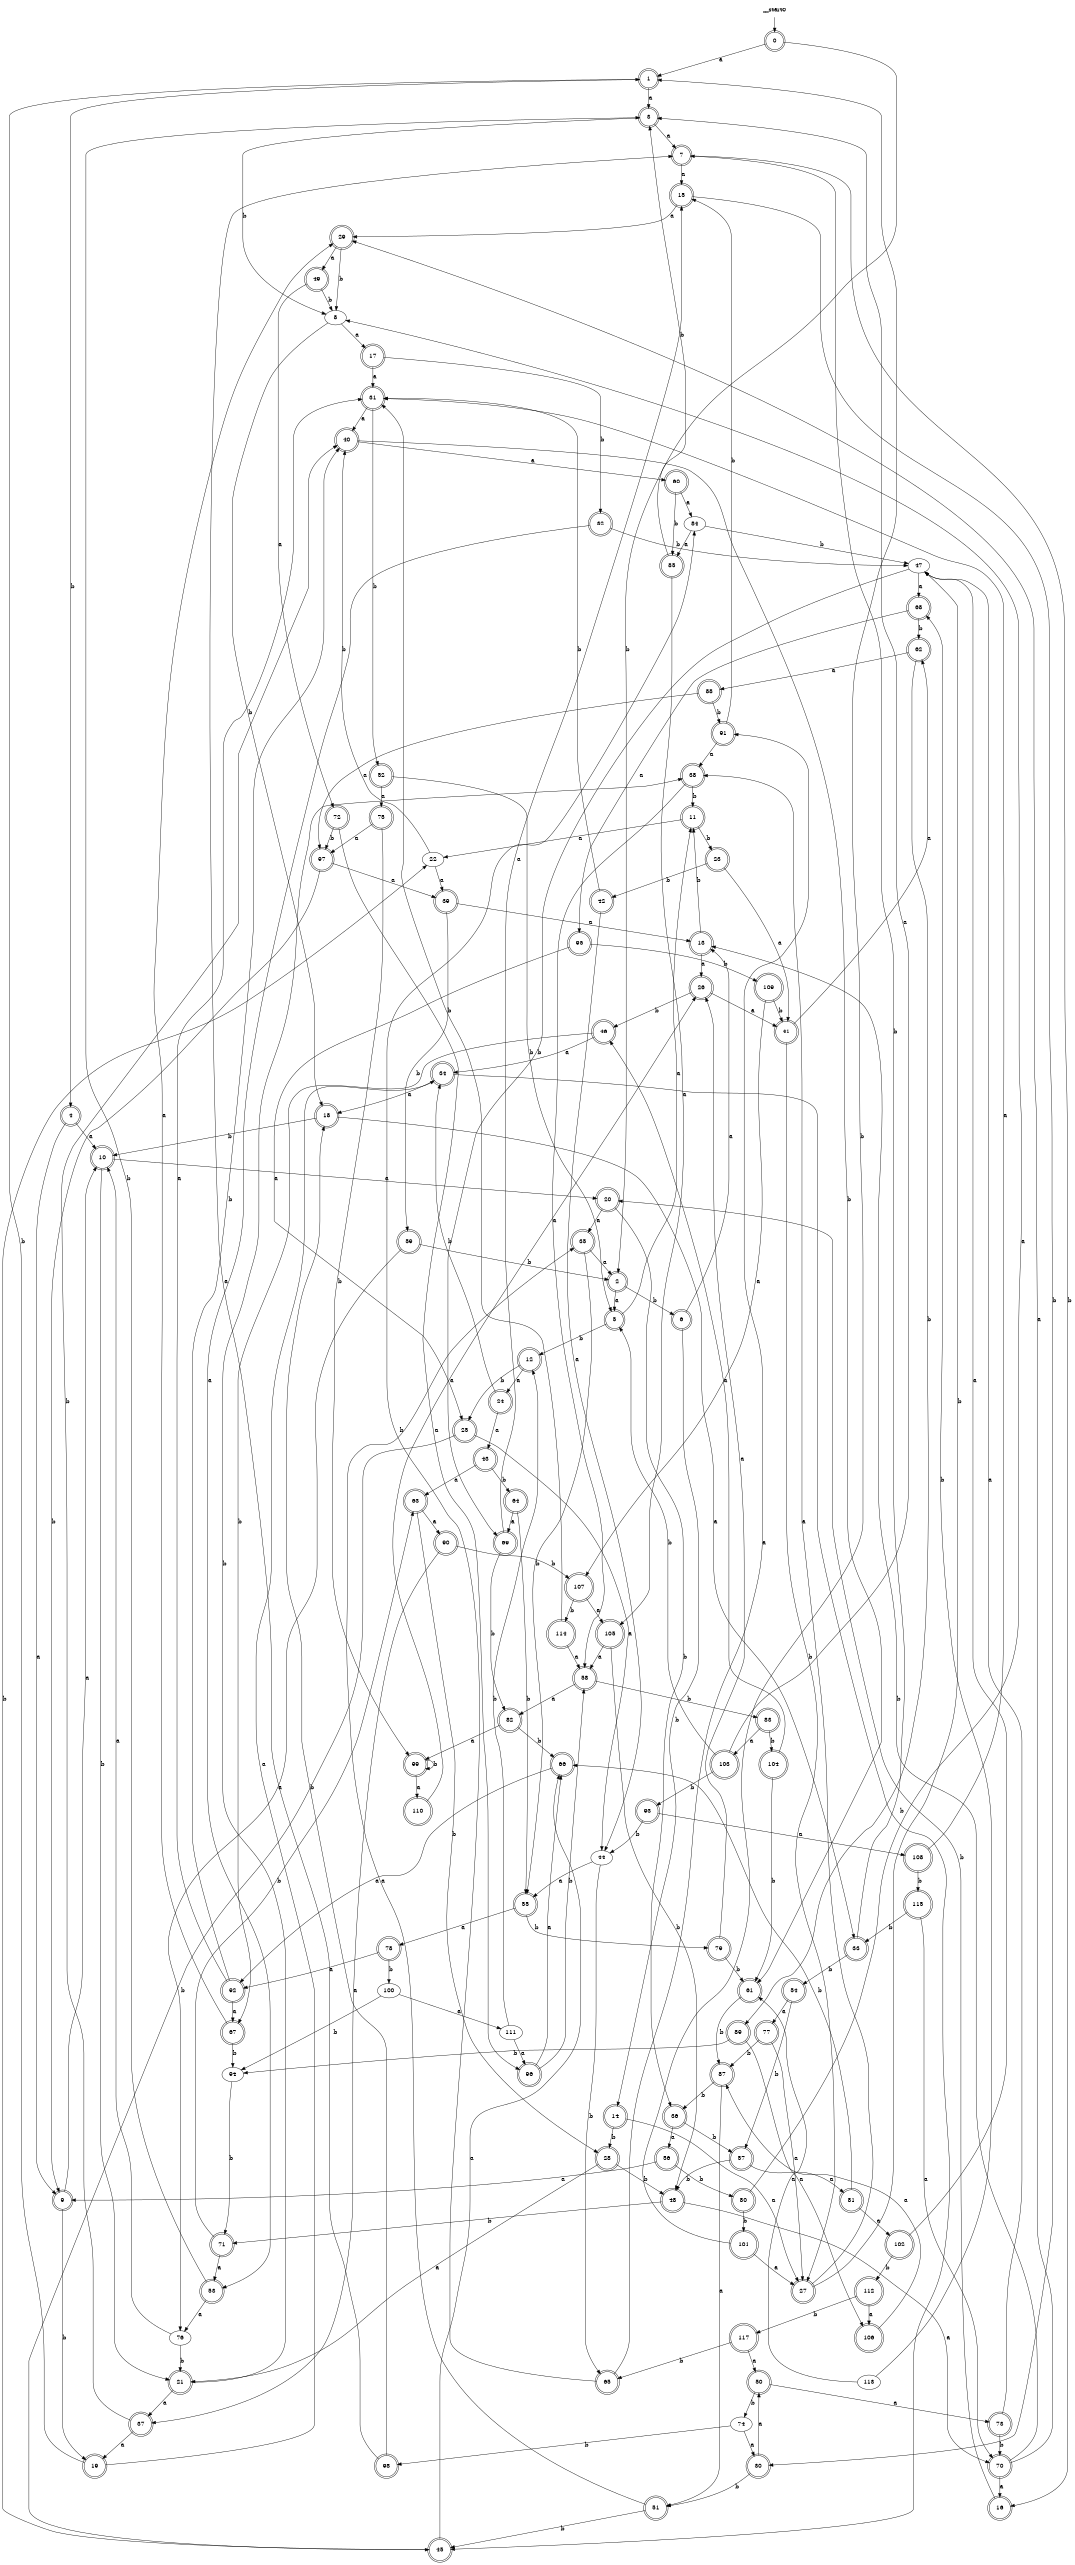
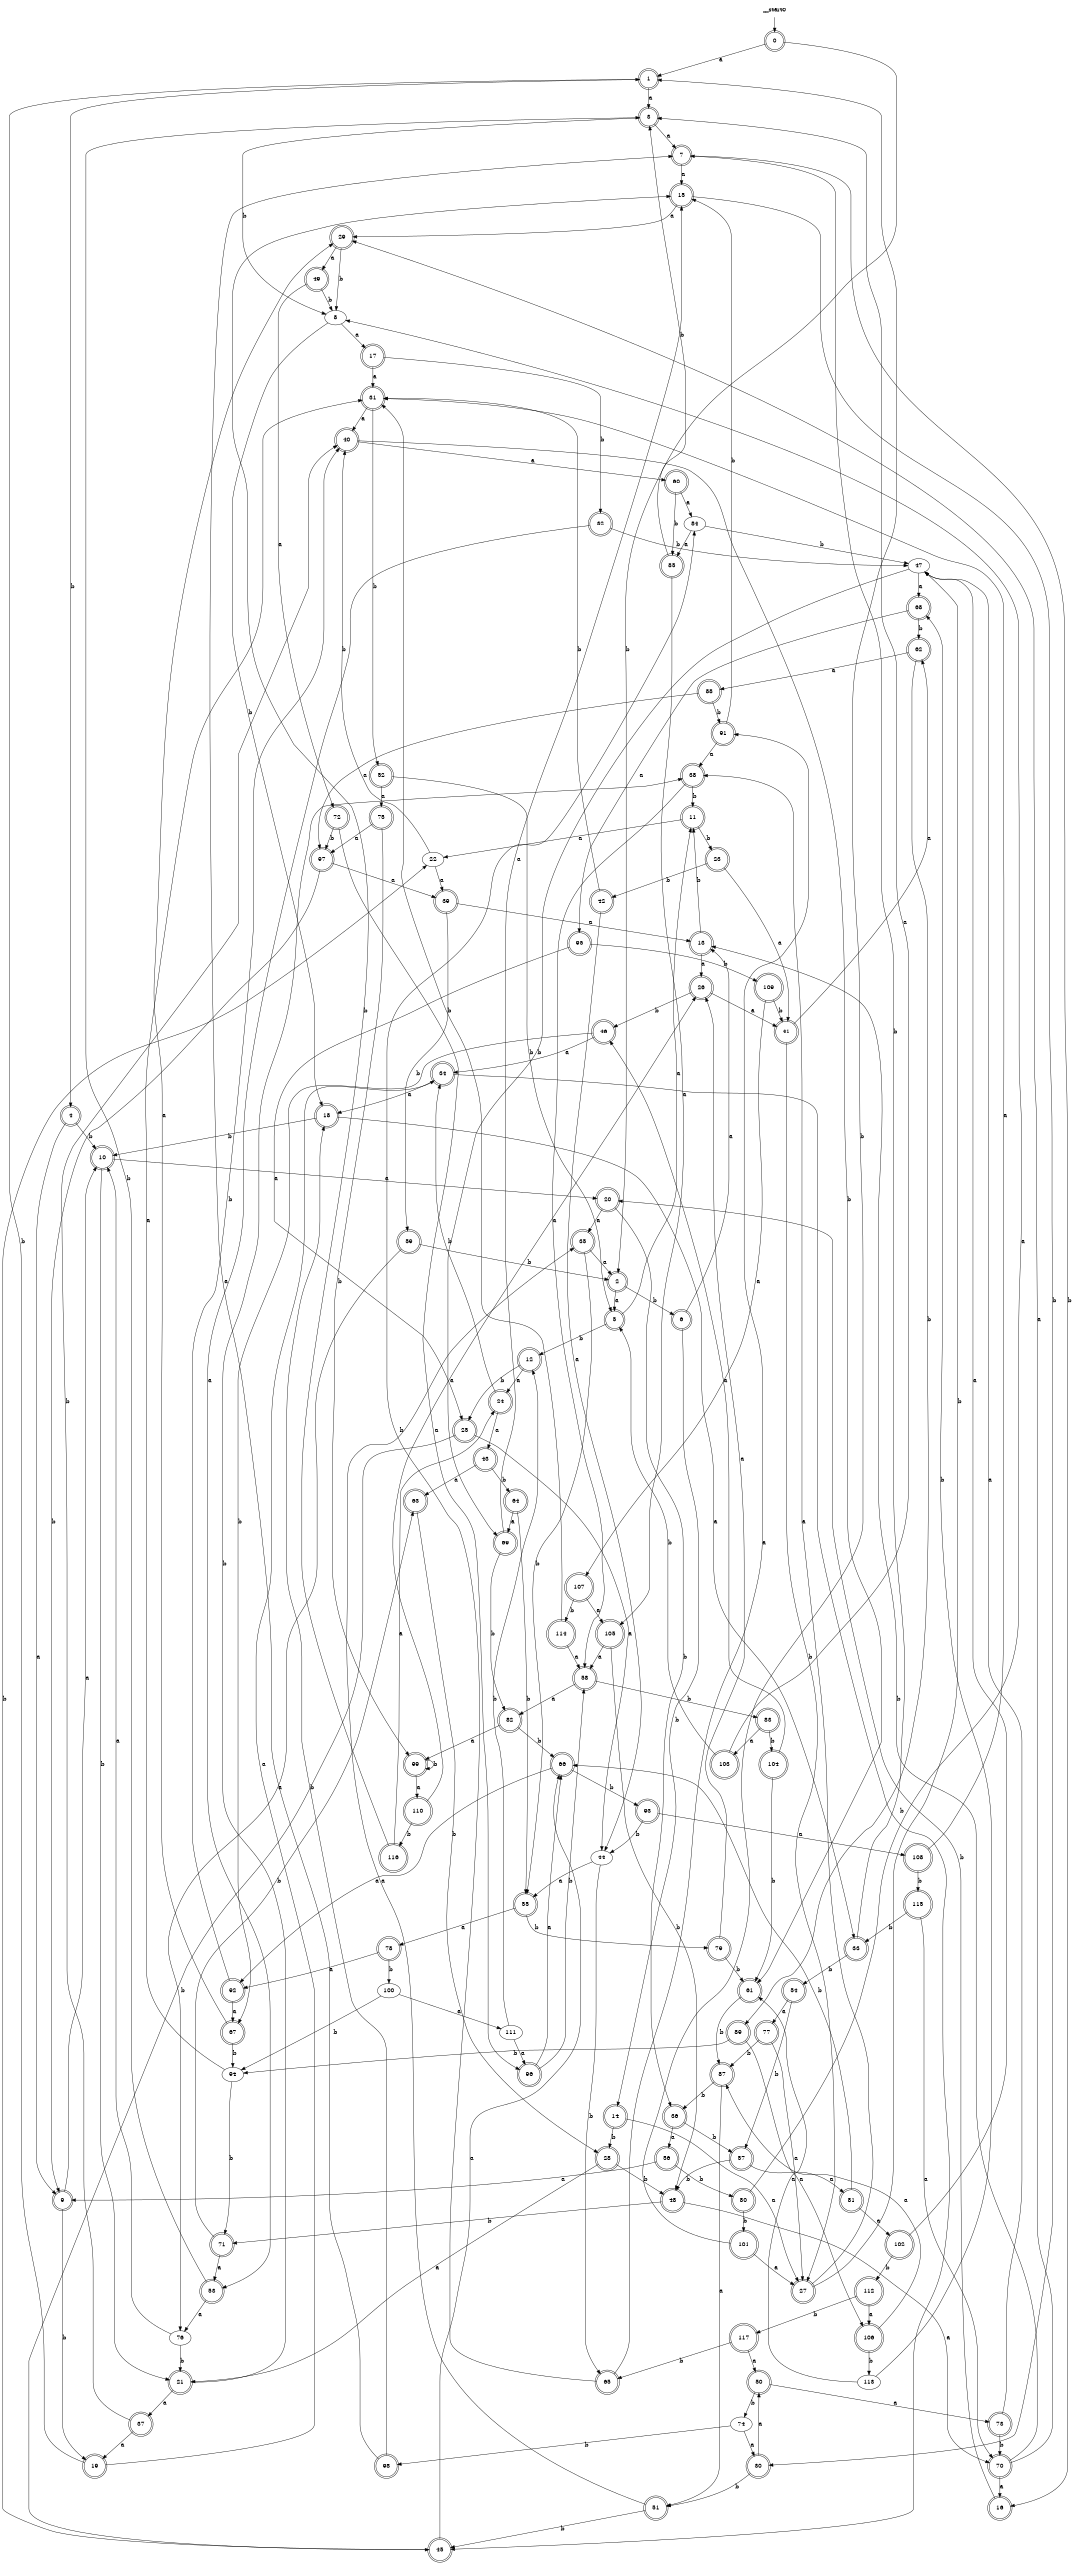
edge "4" -> "10": label "a" -> "b"
edge "92" -> "31": now "94" -> "31"
node "90": removed
edge "103" -> "93": now "66" -> "93"
node "116": added
edge "106" -> "113": added, label "b"
